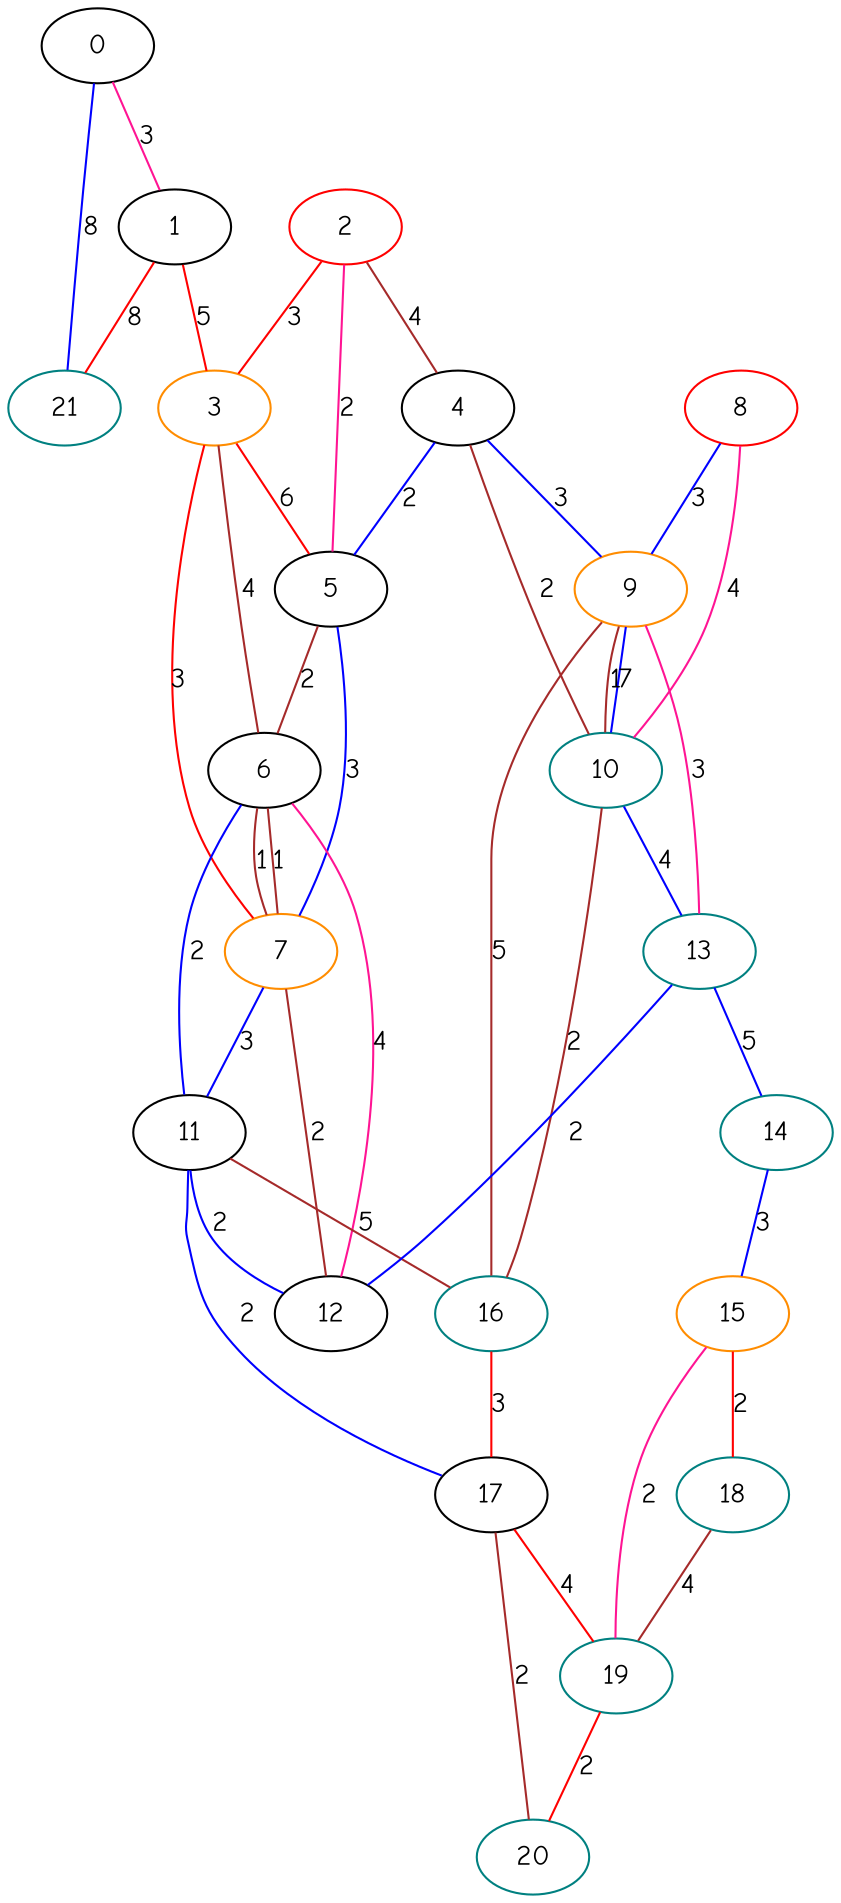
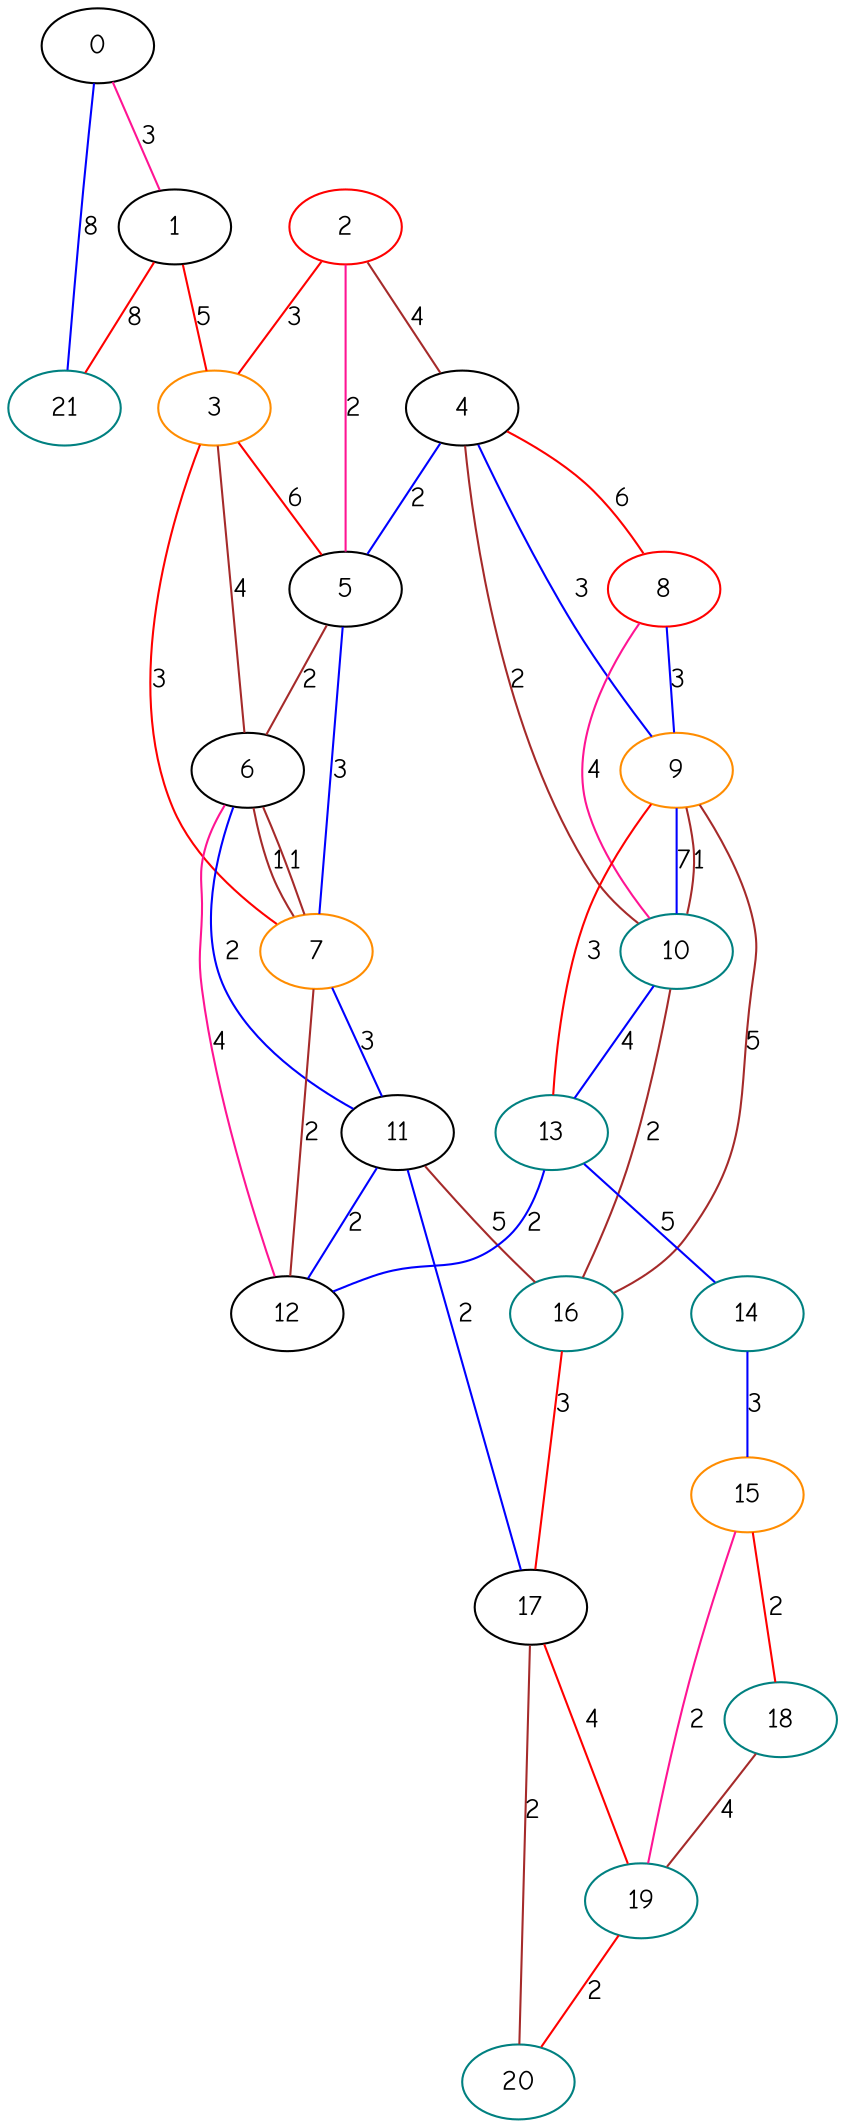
edge "4" -- "8": added, label "6"
edge "9" -- "13": color deeppink -> red
